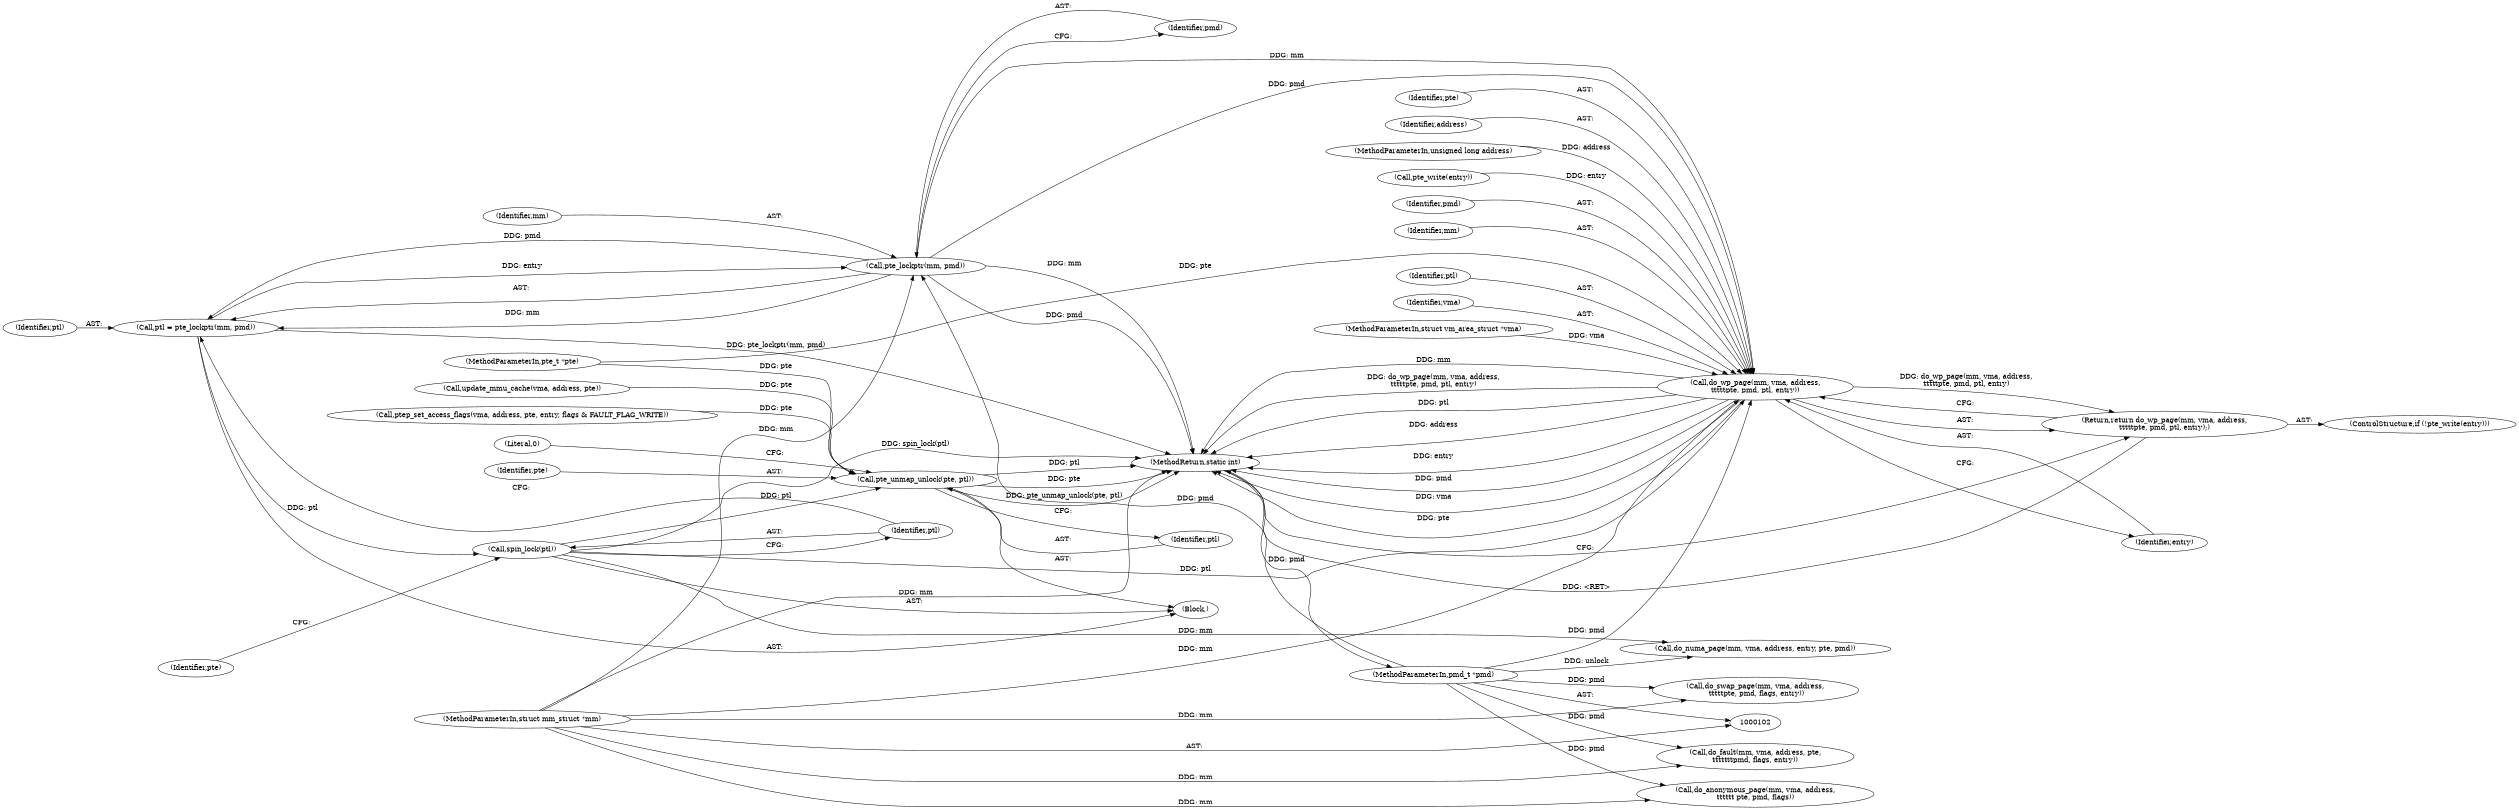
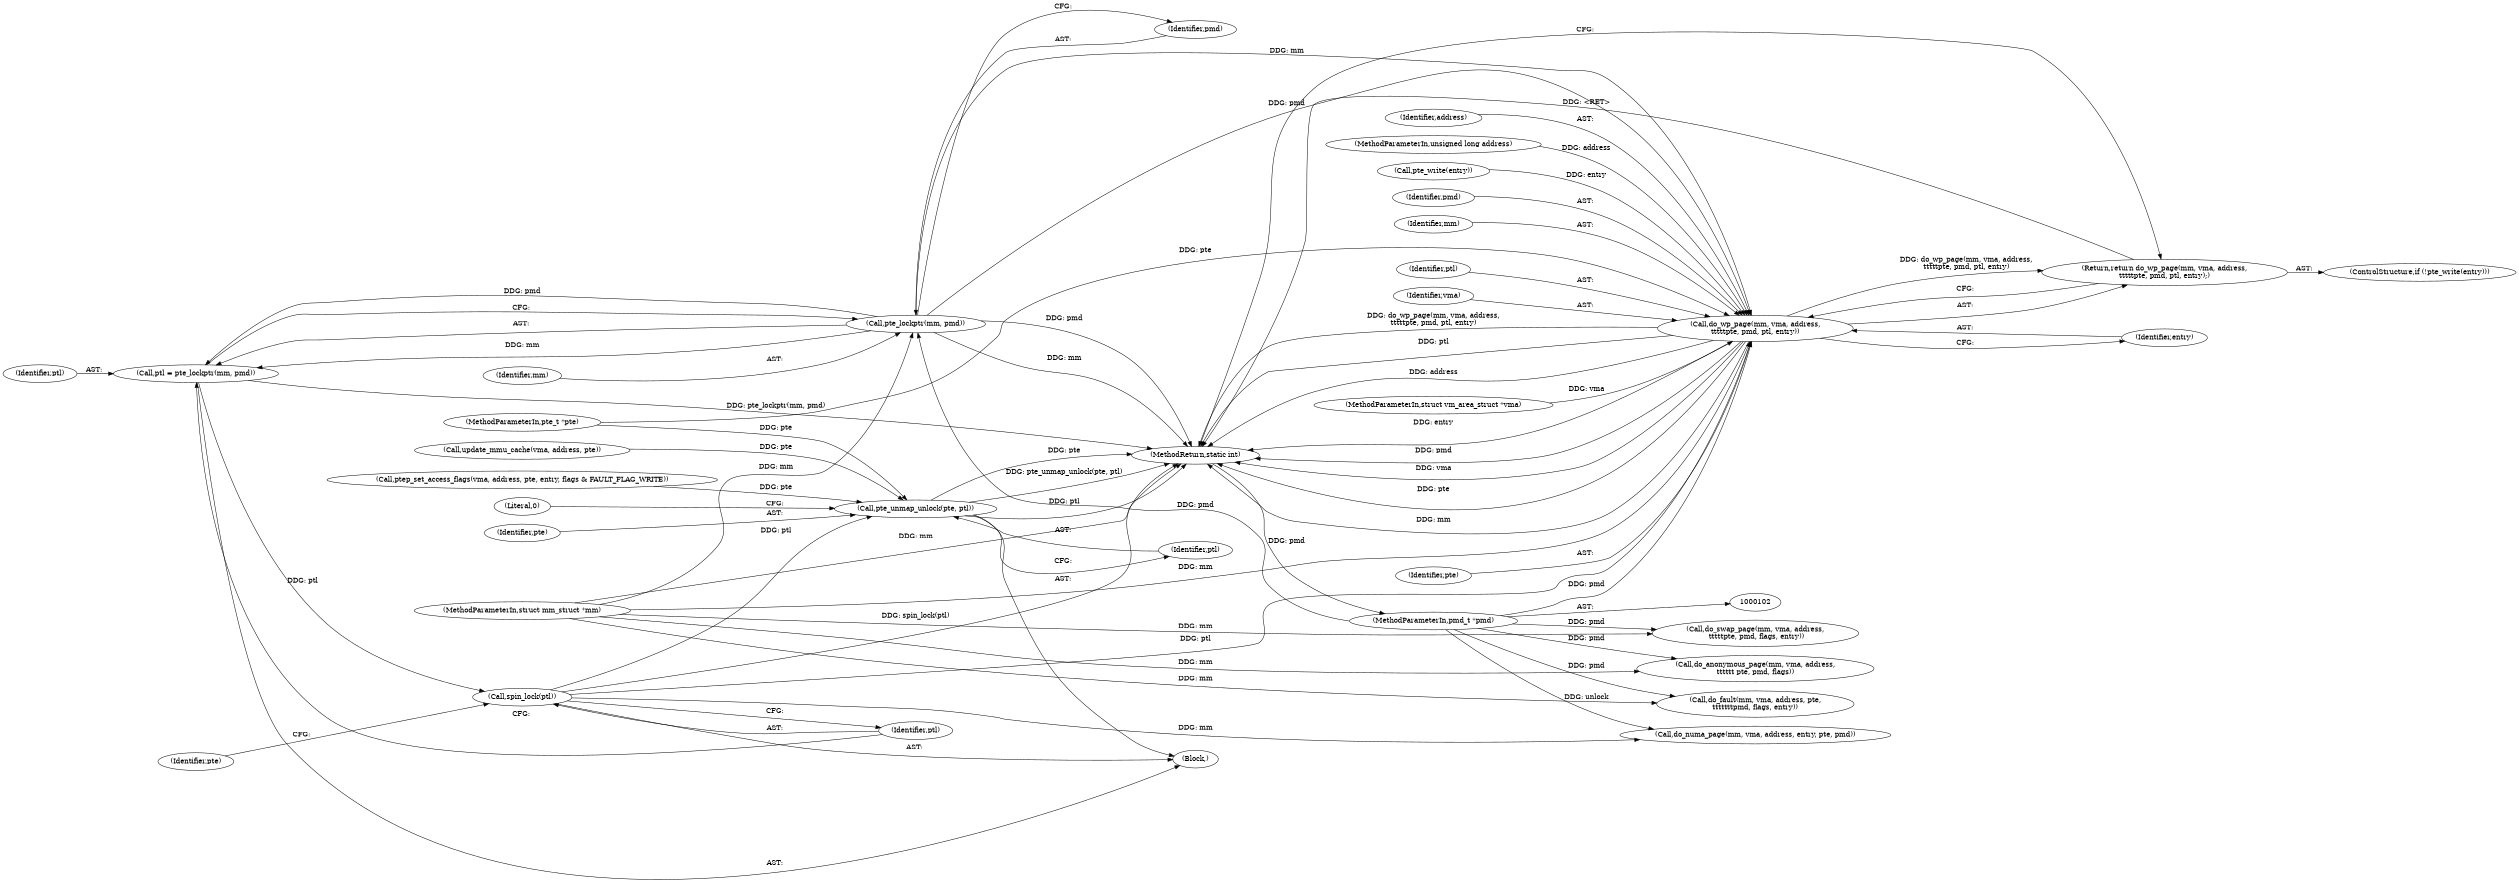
edge "(Call,ptl = pte_lockptr(mm, pmd))" -> "(Call,pte_lockptr(mm, pmd))": label "DDG: entry" -> "CFG: "
edge "(MethodParameterIn,struct mm_struct *mm)" -> "1000102": removed, label "AST:"
